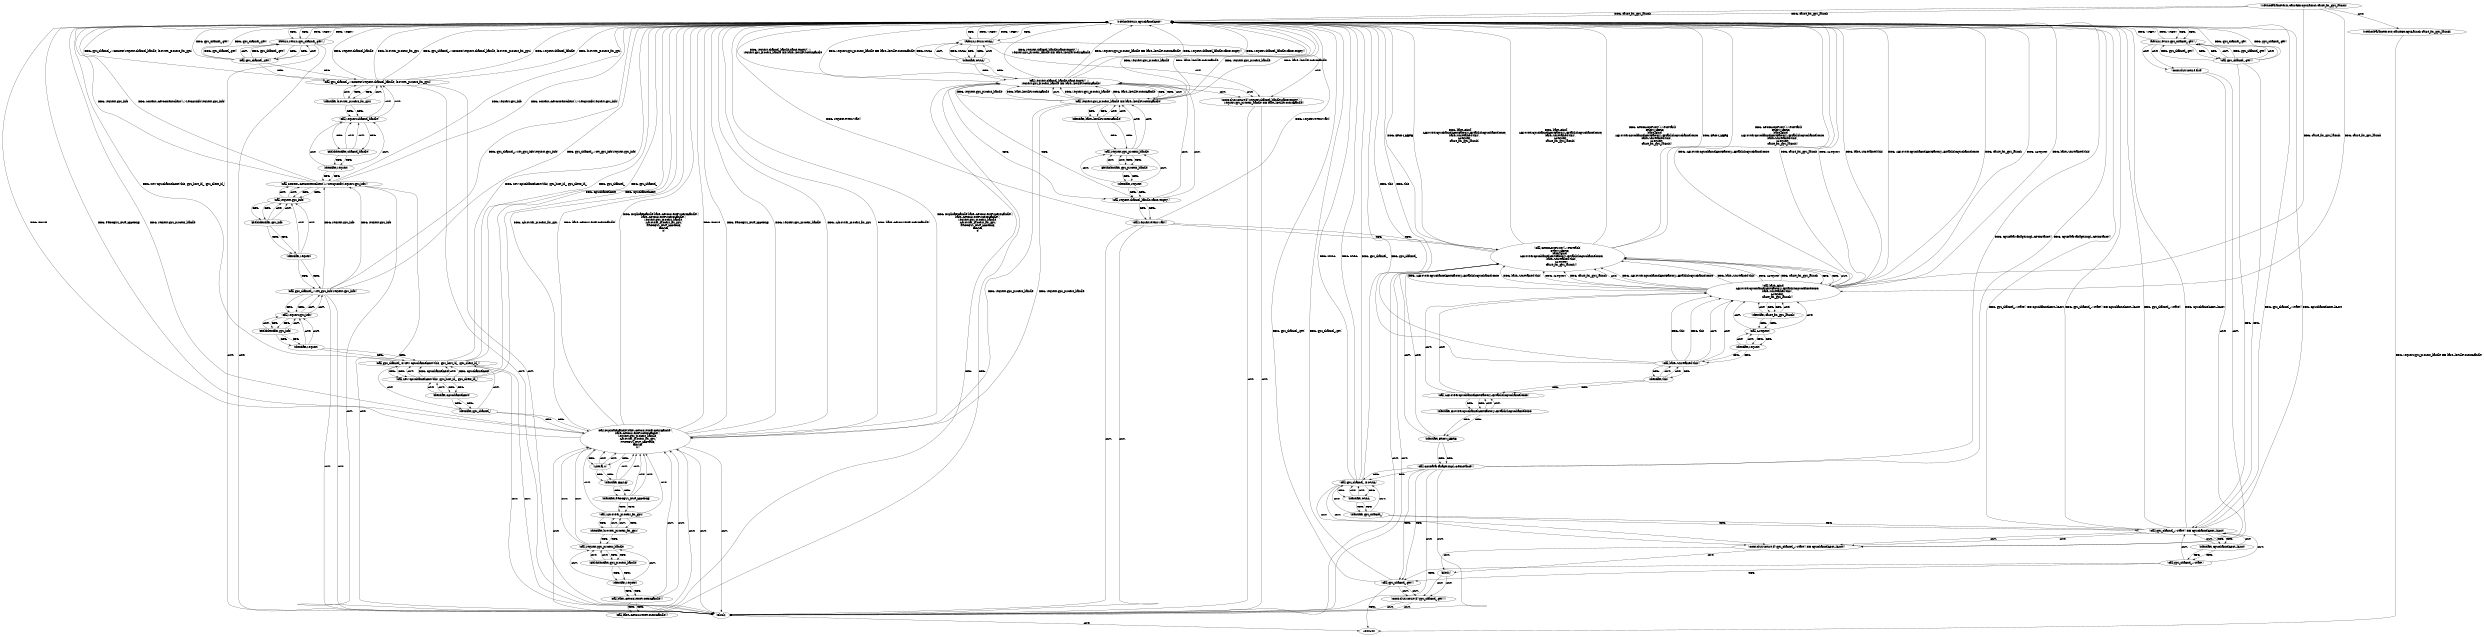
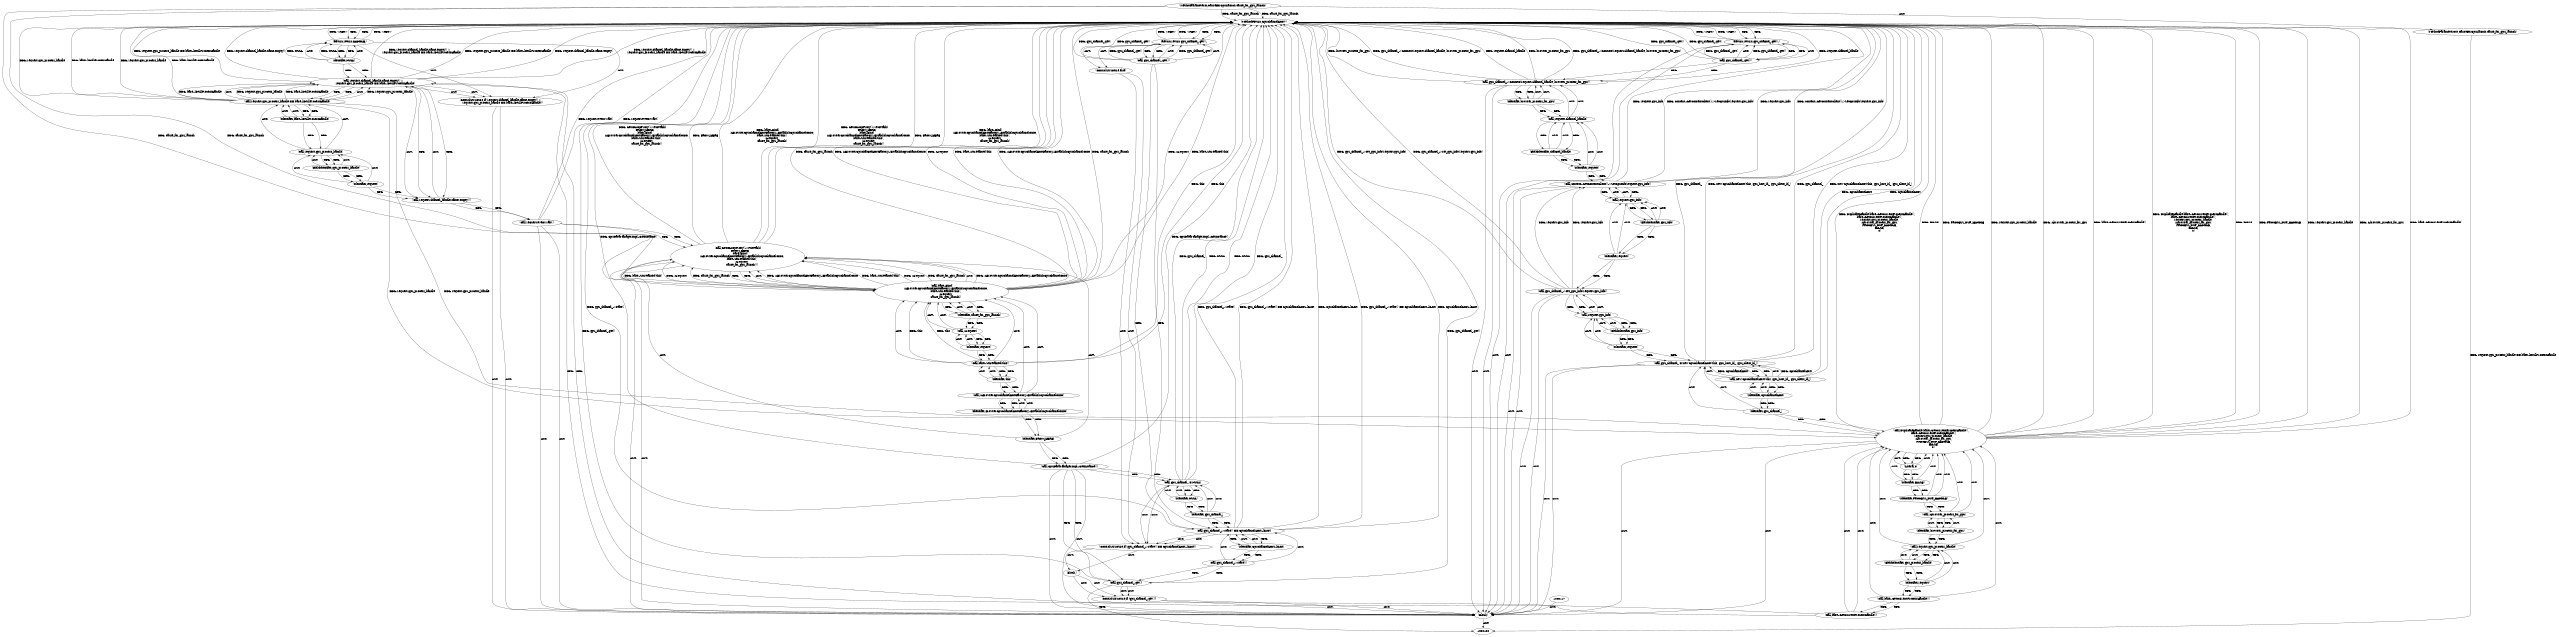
node "(Return,return NULL;)": label "(Return,return NULL;)" -> "(Return,return HANDLE;)"
node "1000117": added
